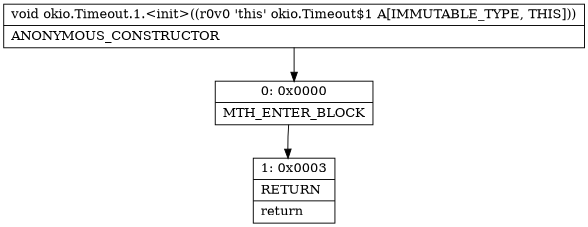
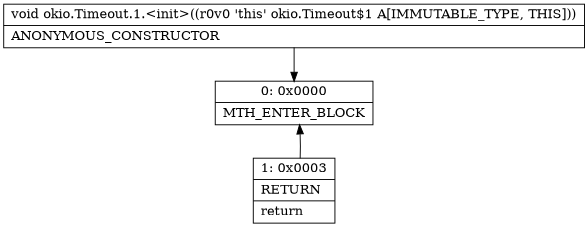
edge "0: 0x0000" -> "1: 0x0003": reversed
